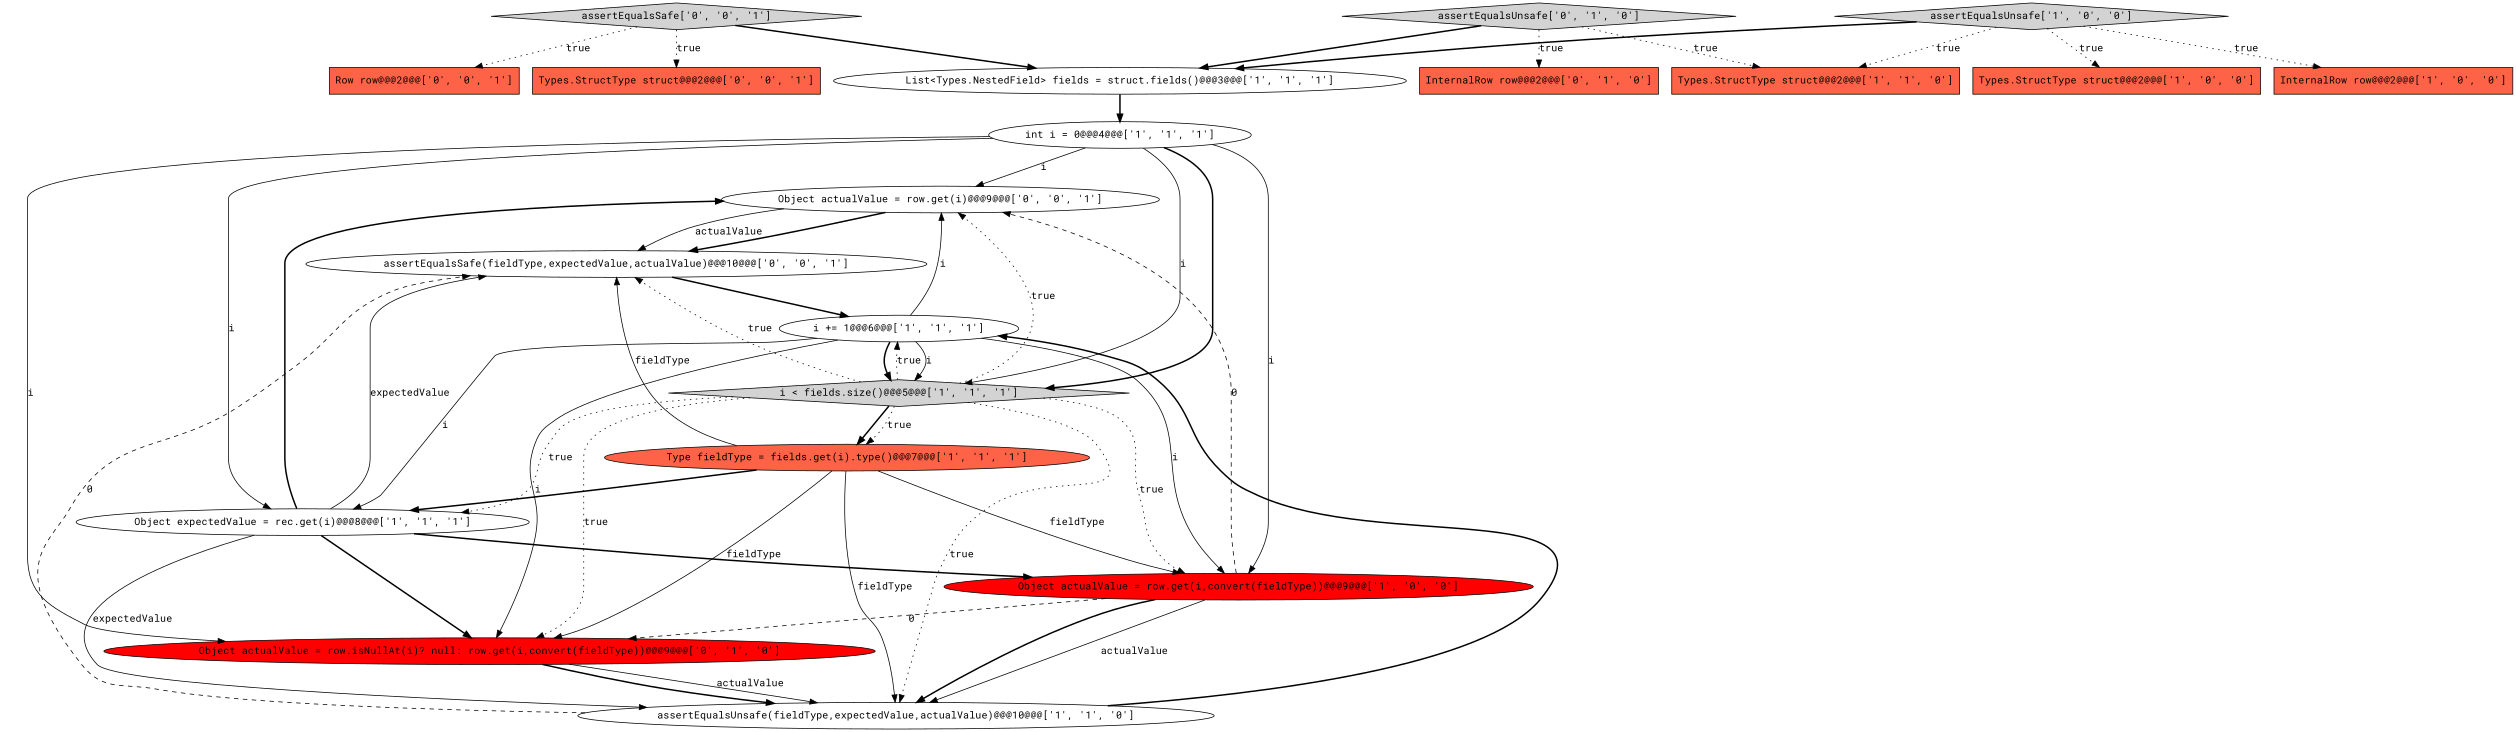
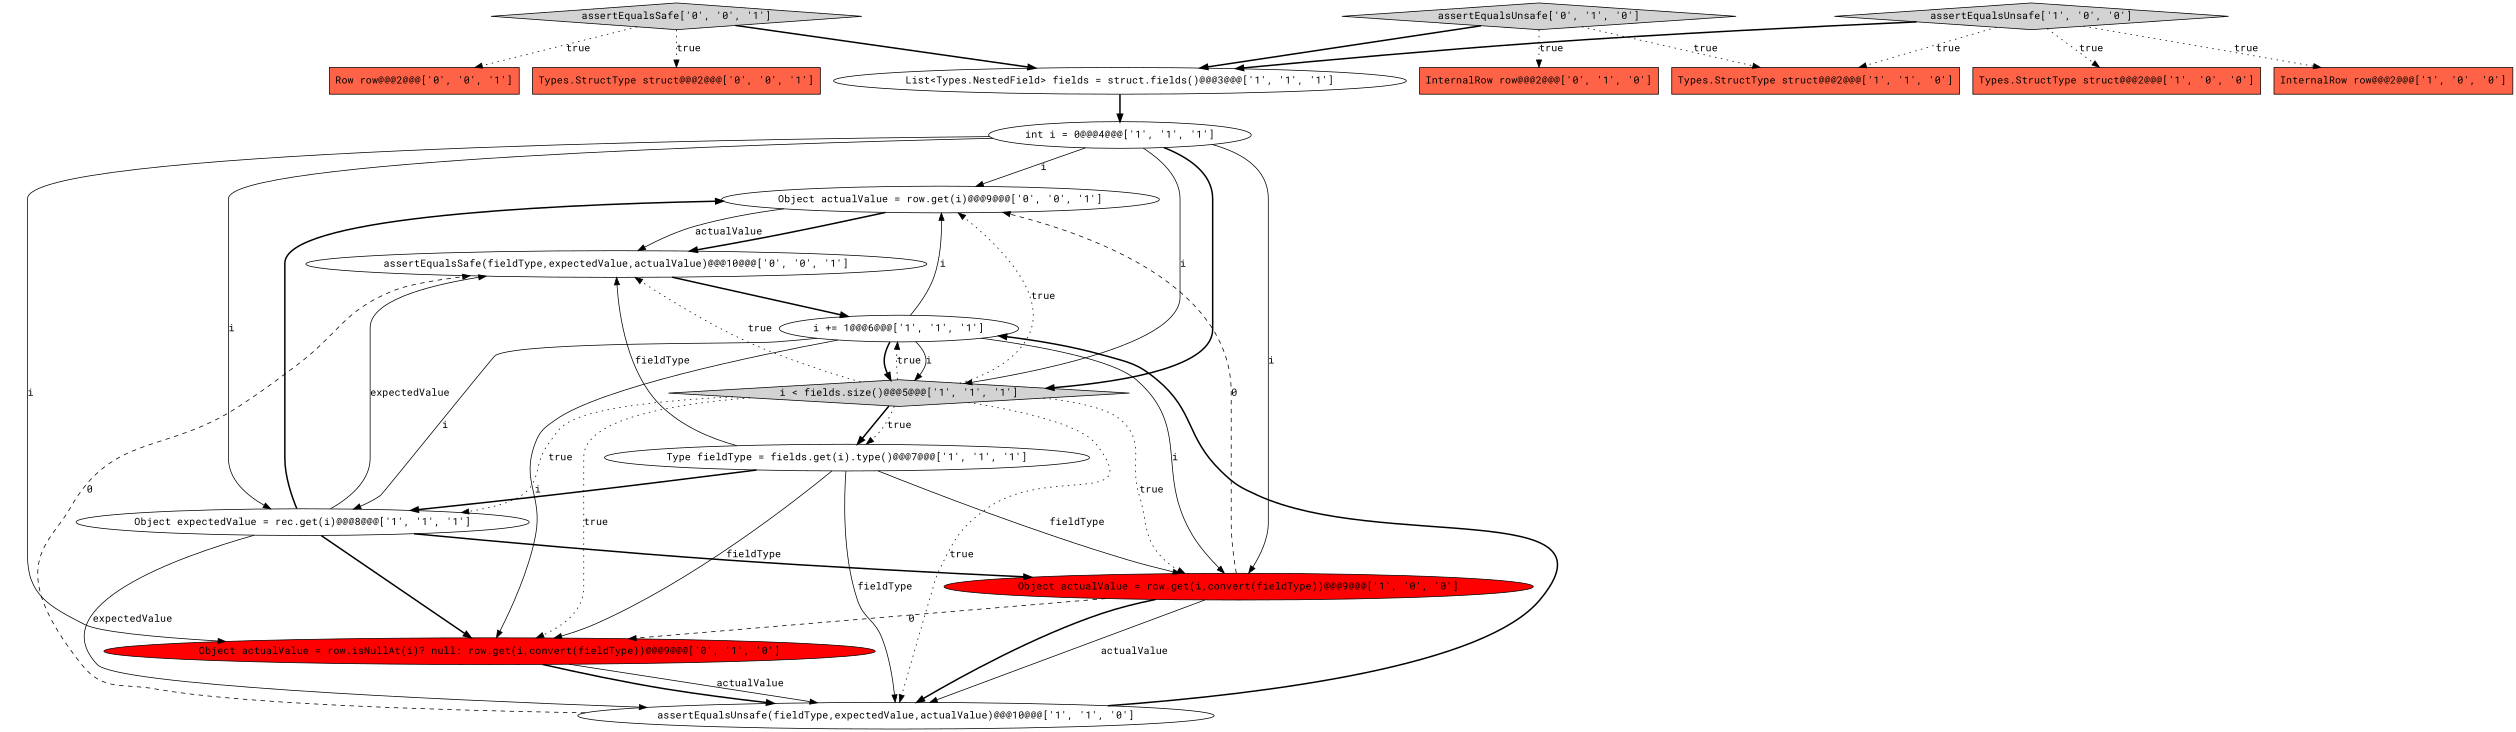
node "Type fieldType = fields.get(i).type()@@@7@@@['1', '1', '1']": fillcolor tomato -> white
